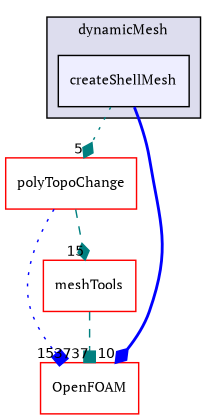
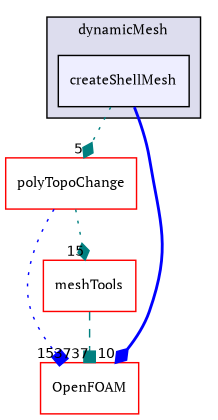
edge "polyTopoChange" -> "meshTools": style dashed -> dotted
